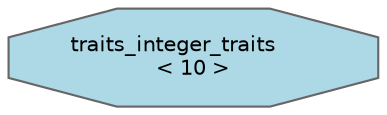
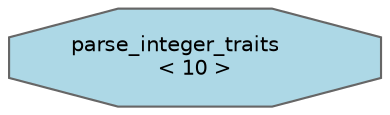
node "traits_integer_traits < 10 >": label "traits_integer_traits < 10 >" -> "parse_integer_traits < 10 >"
